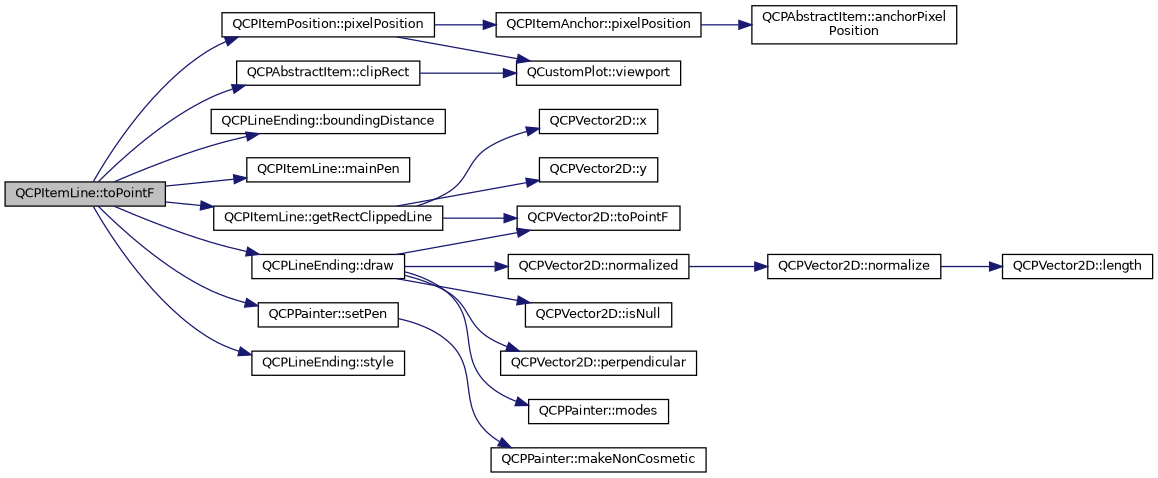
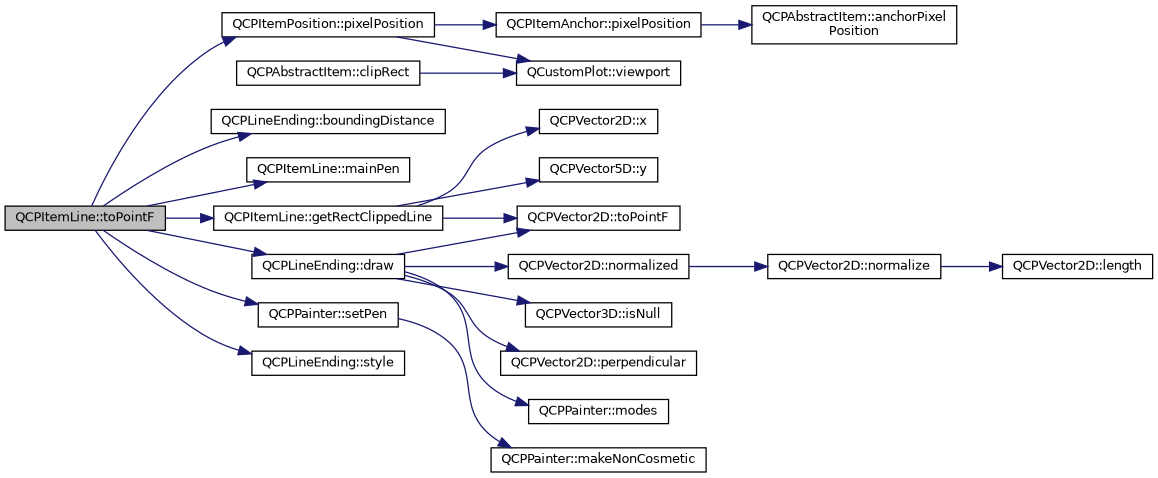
edge "QCPItemLine::toPointF" -> "QCPAbstractItem::clipRect": removed
node "QCPVector2D::y": label "QCPVector2D::y" -> "QCPVector5D::y"
node "QCPVector2D::isNull": label "QCPVector2D::isNull" -> "QCPVector3D::isNull"
